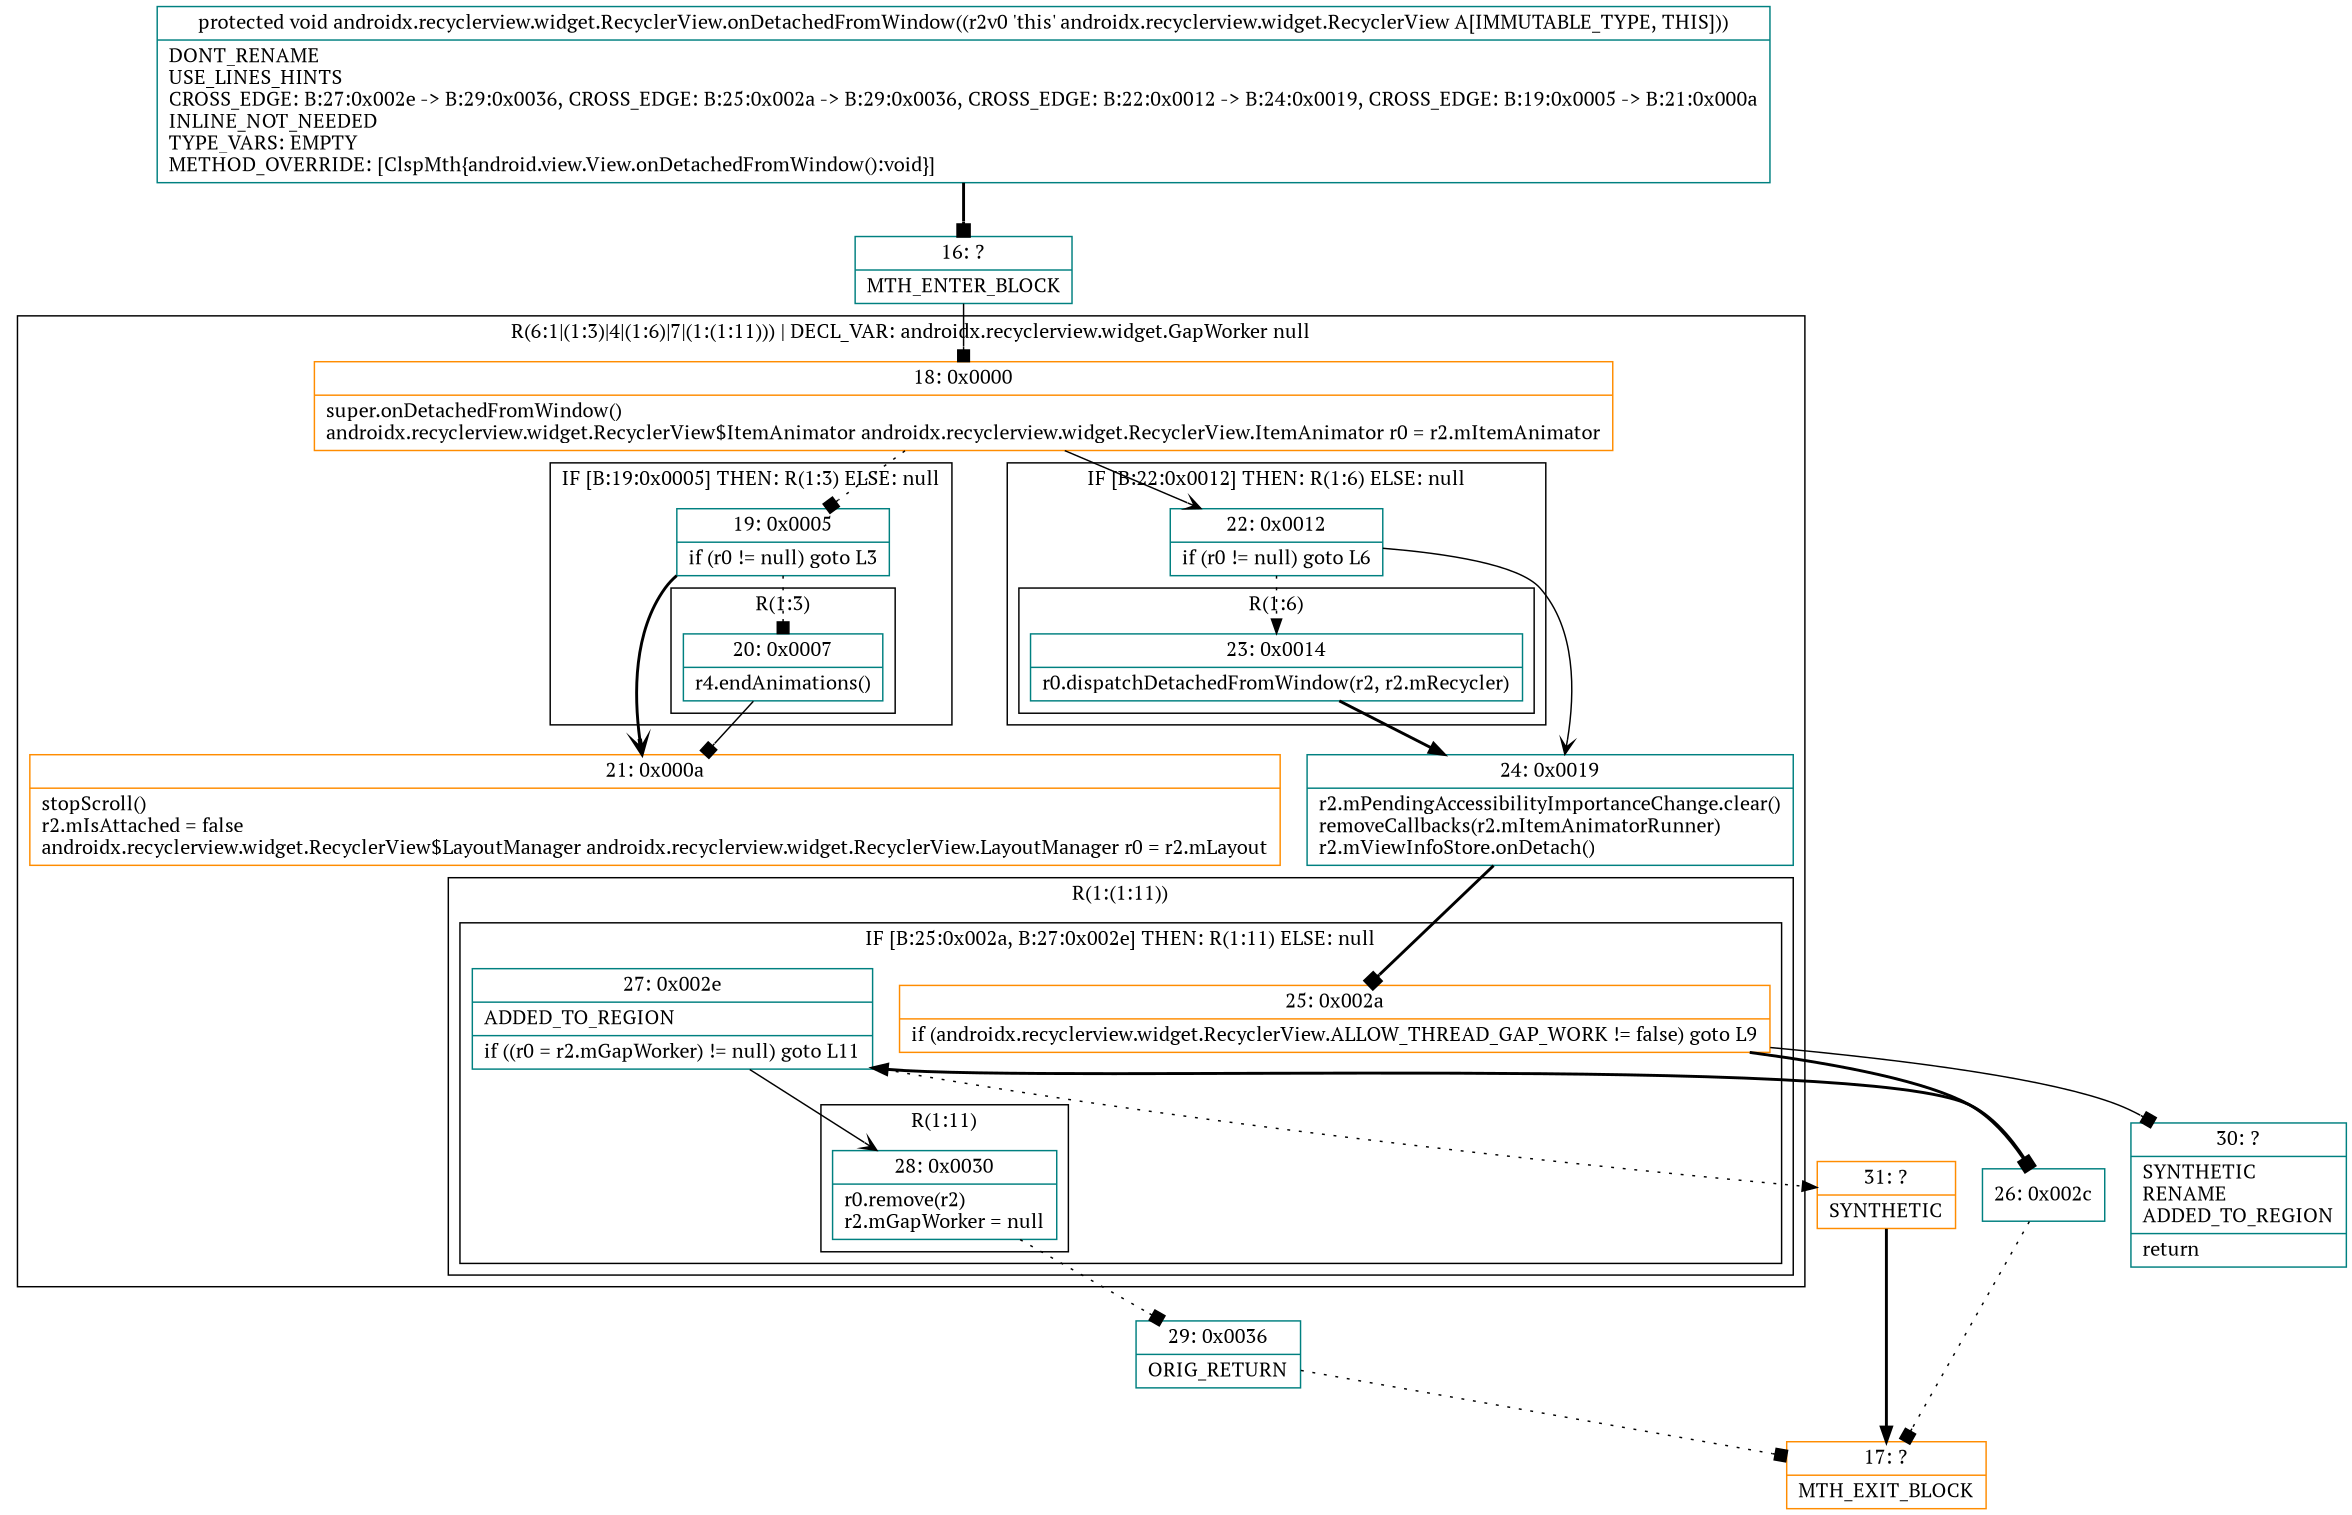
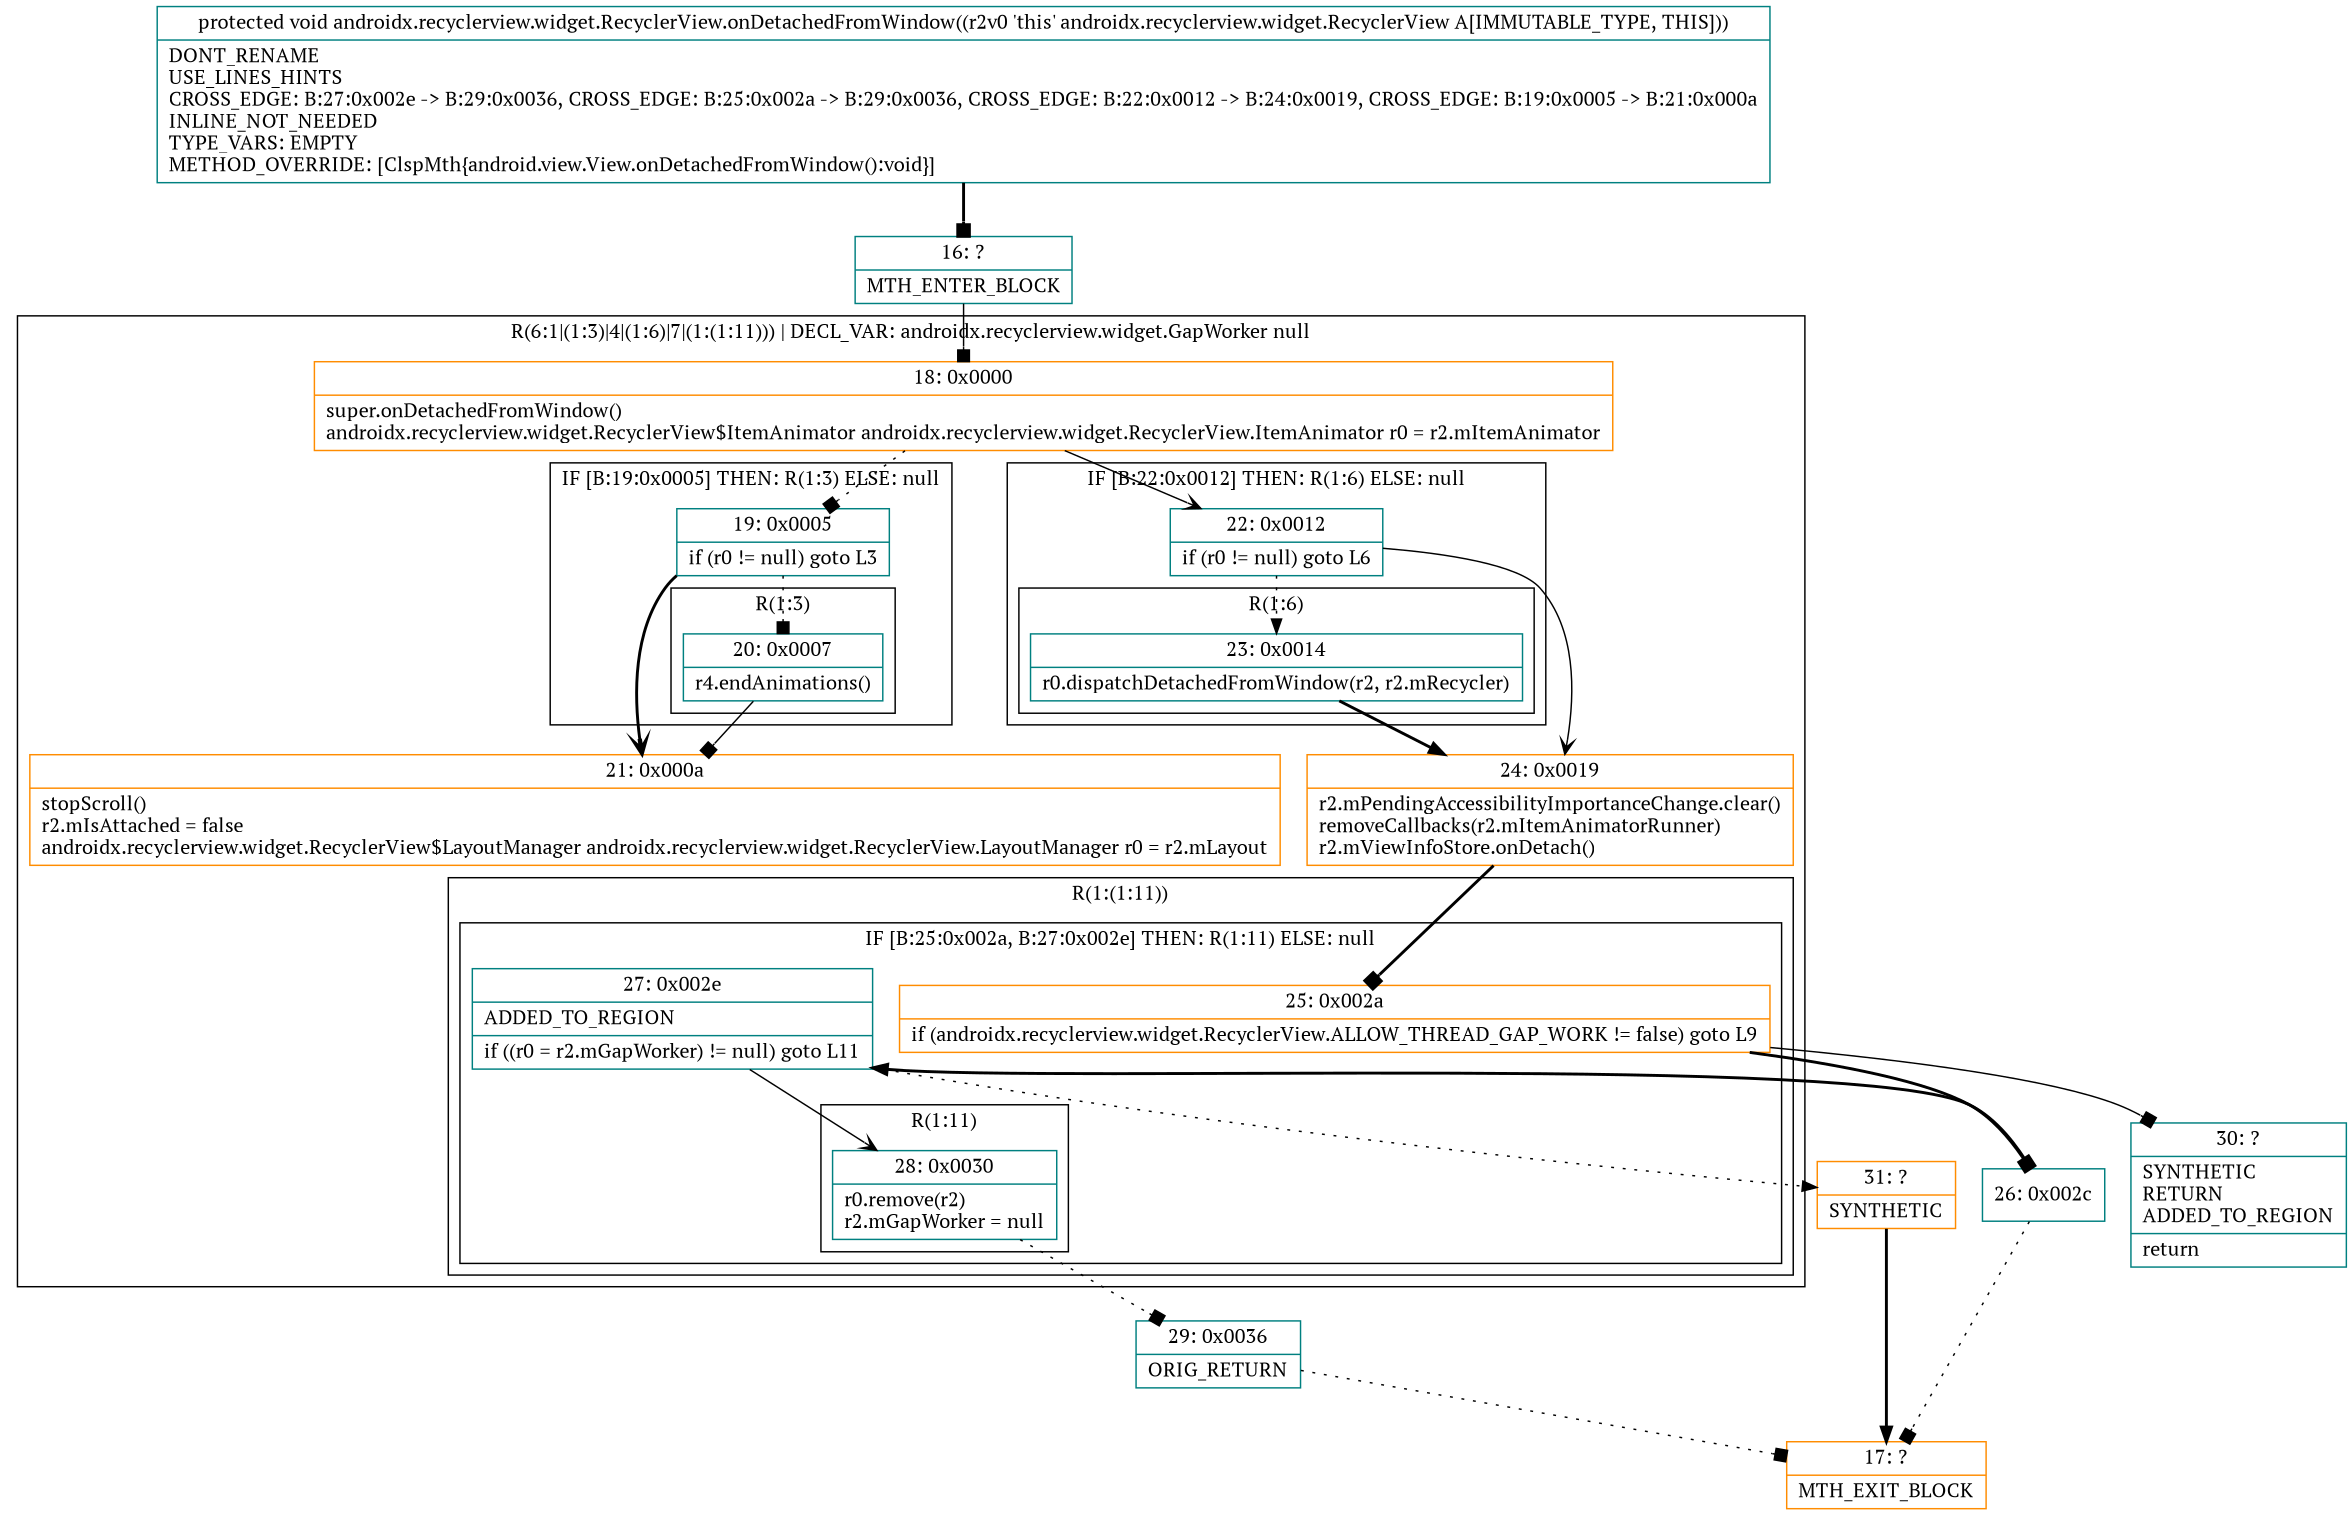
node "24: 0x0019": color teal -> darkorange
node "30: ?": text "RENAME" -> "RETURN"
